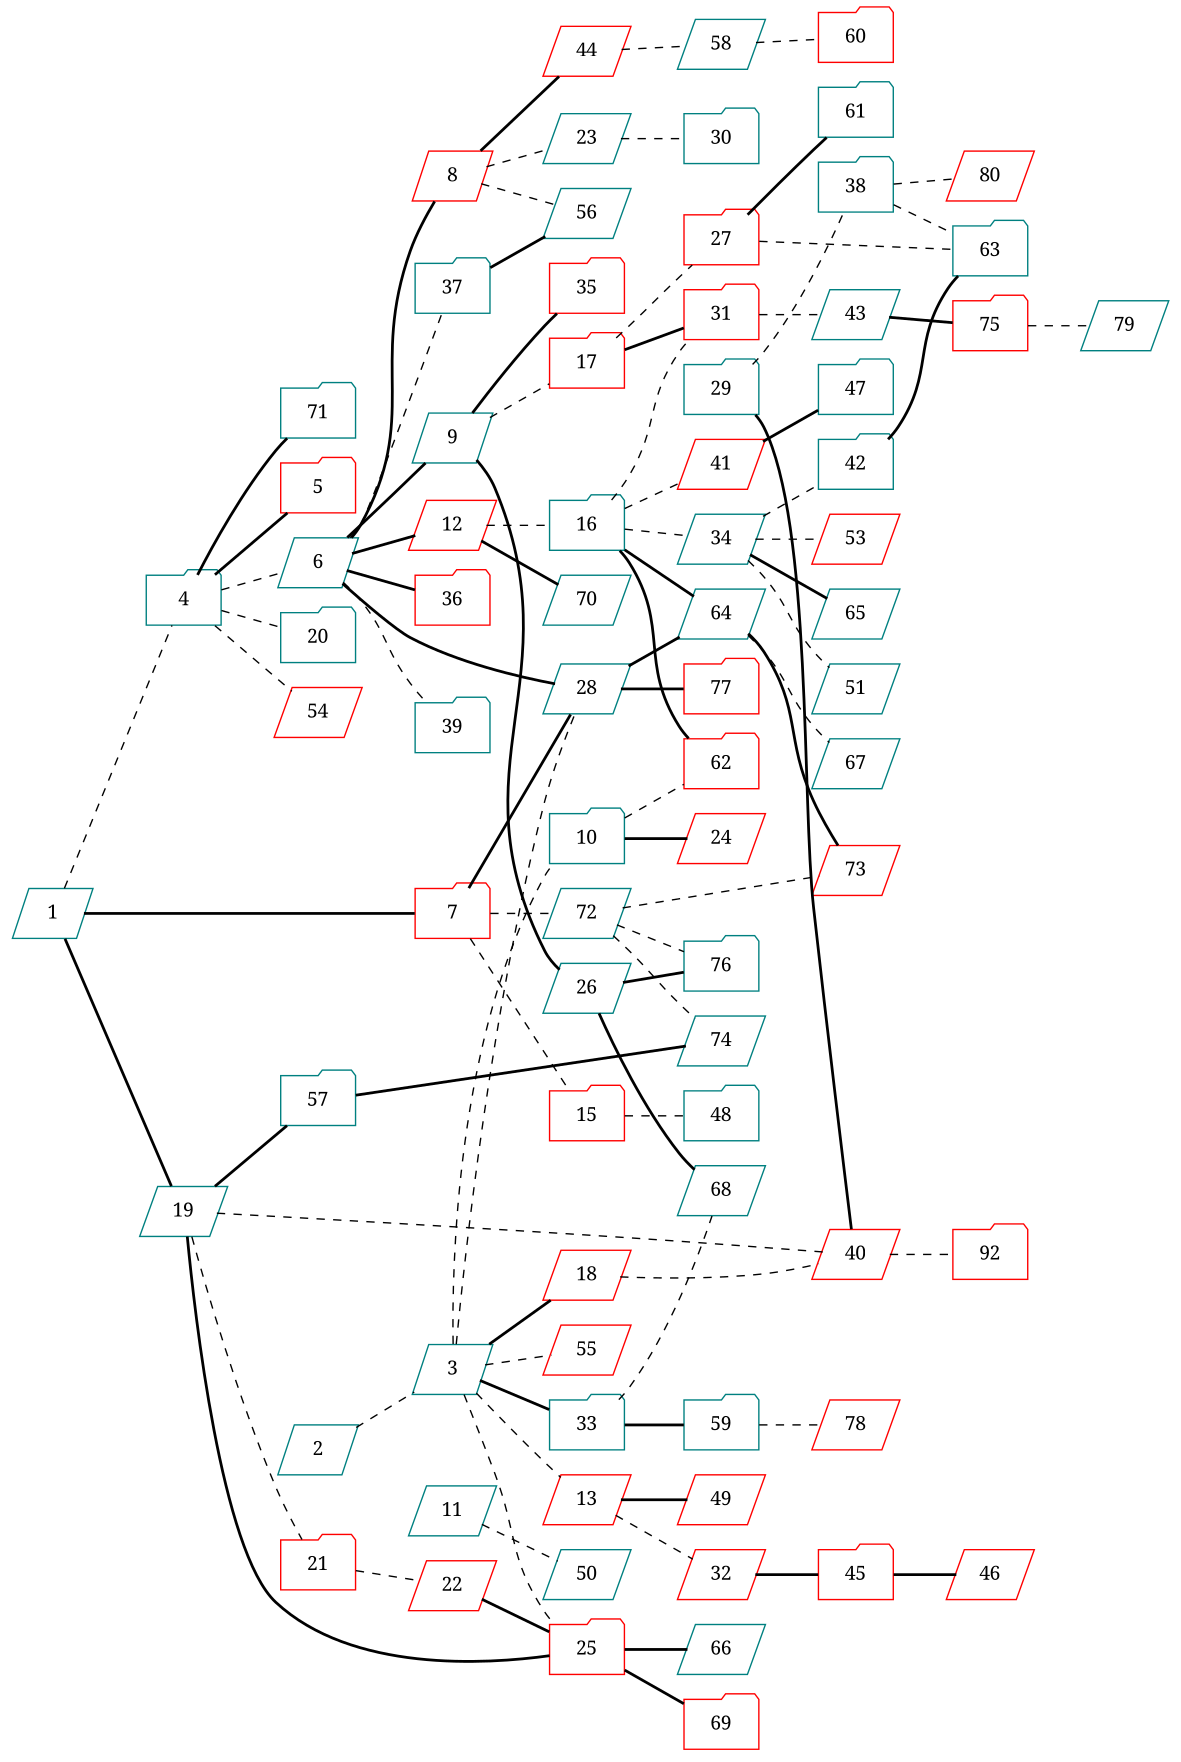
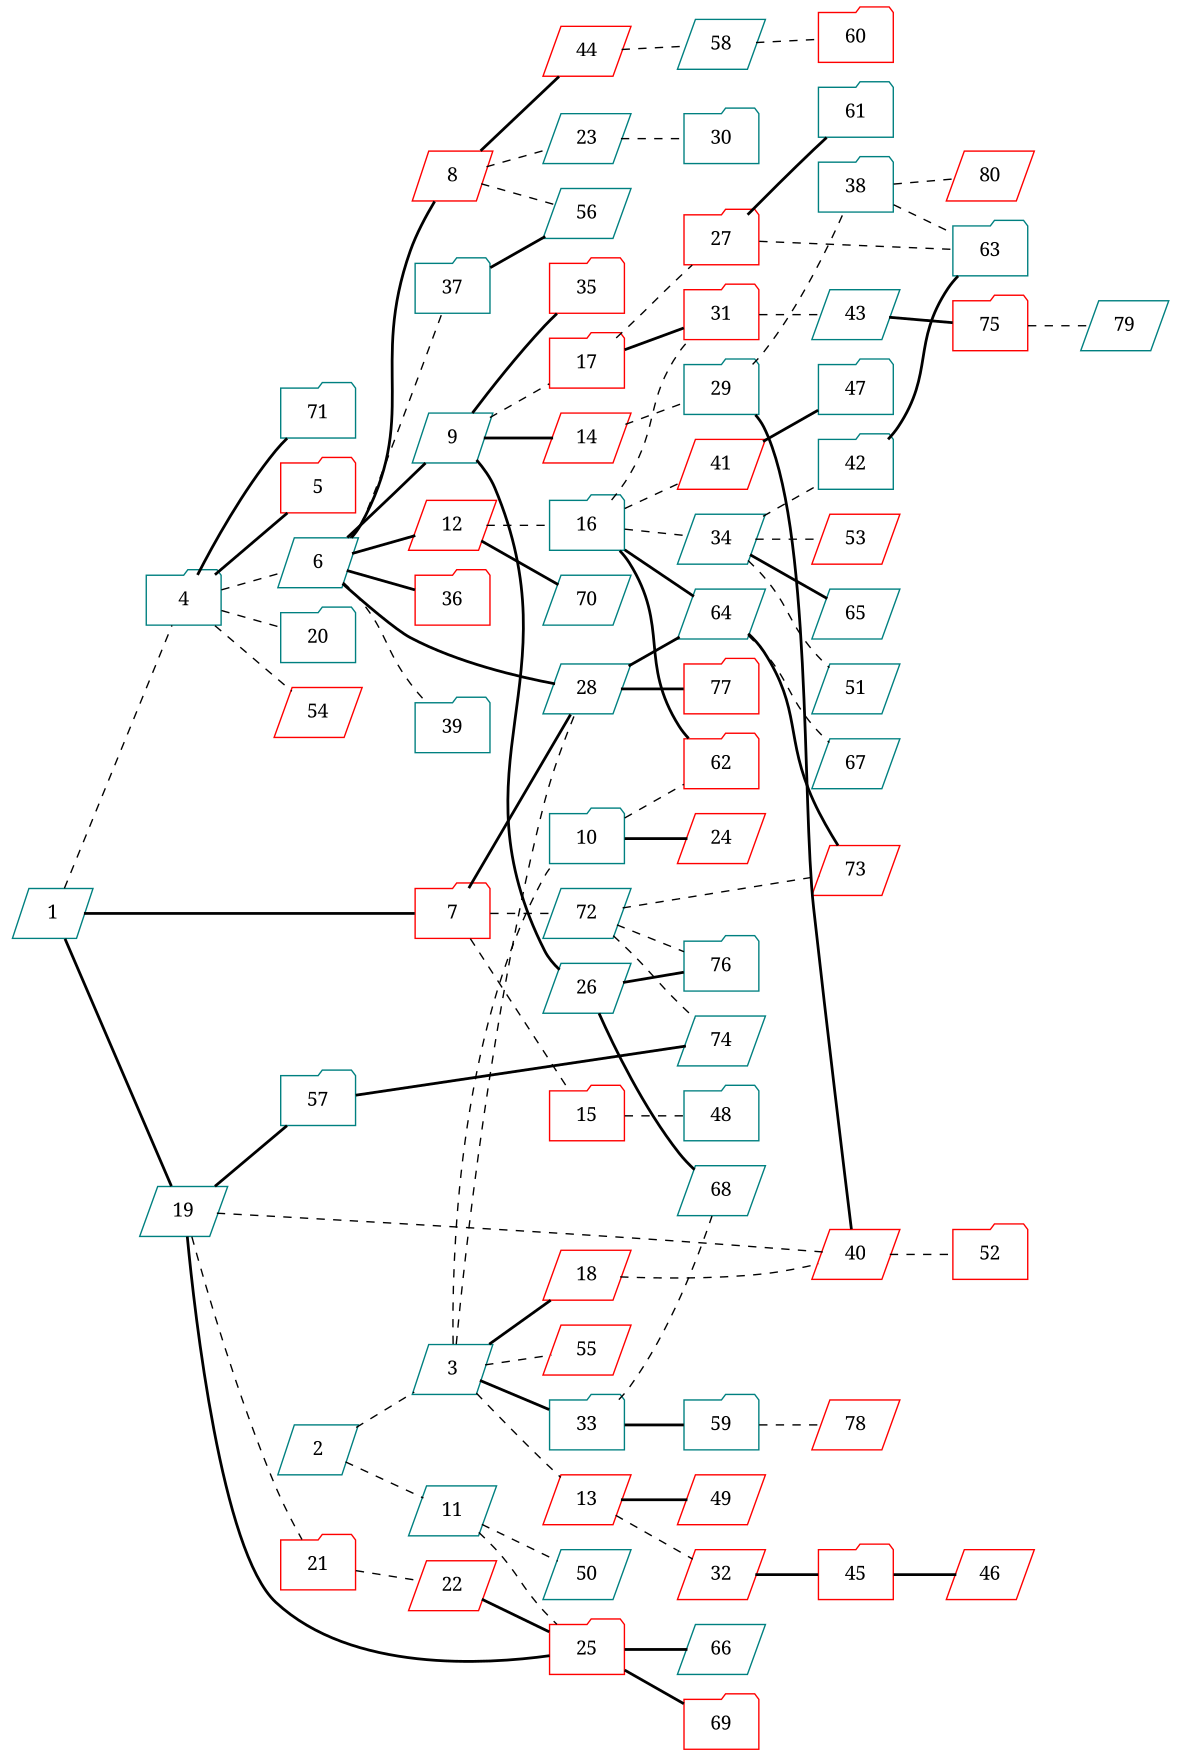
node "14": added
node "92": label "92" -> "52"
edge "2" -- "11": added
edge "3" -- "25": now "11" -- "25"
